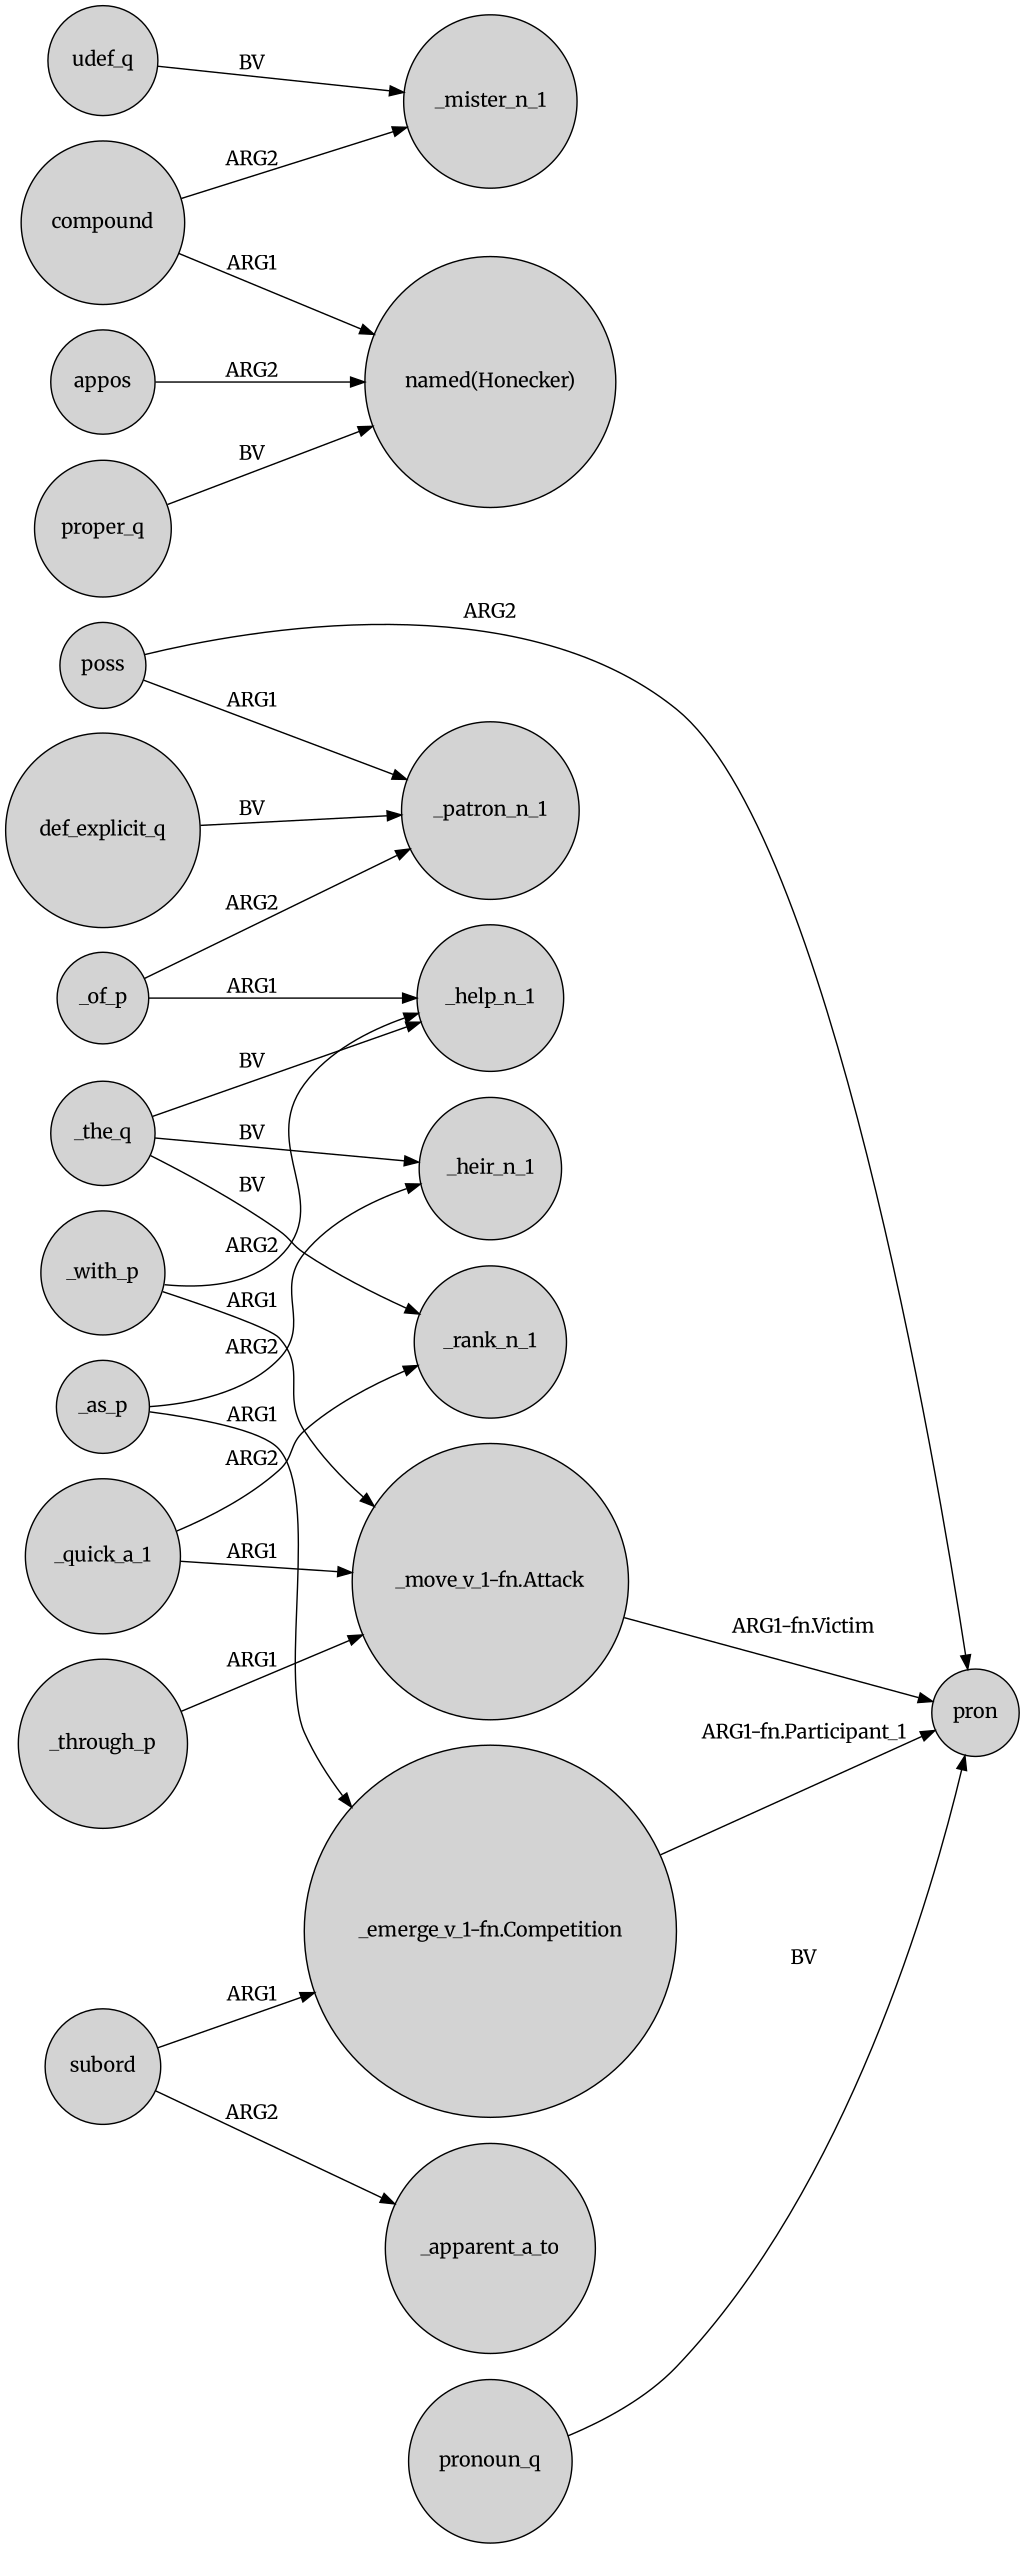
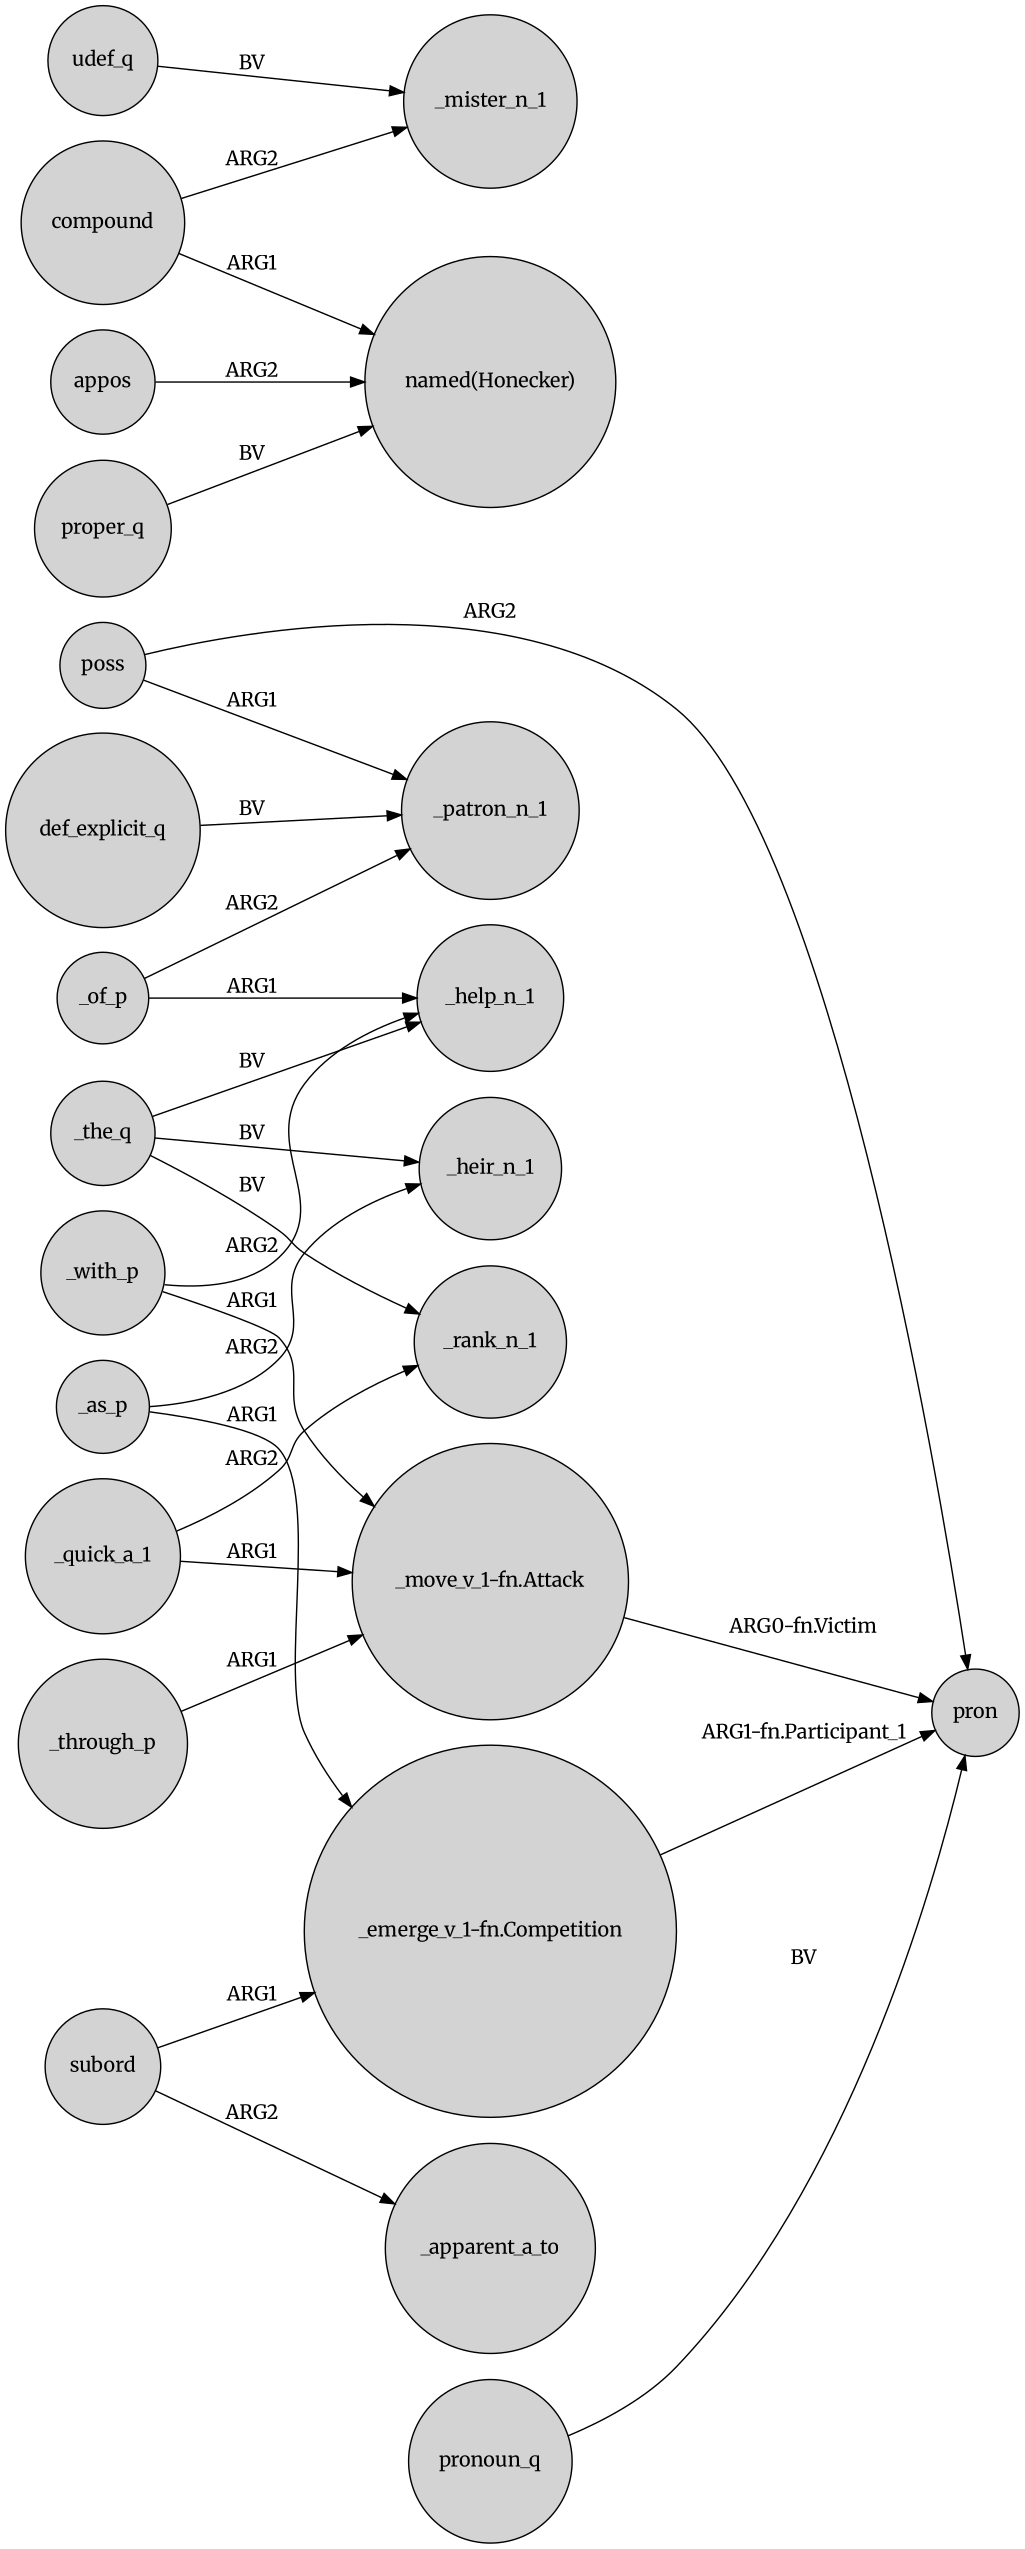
edge "_move_v_1-fn.Attack" -> "pron": label "ARG1-fn.Victim" -> "ARG0-fn.Victim"
